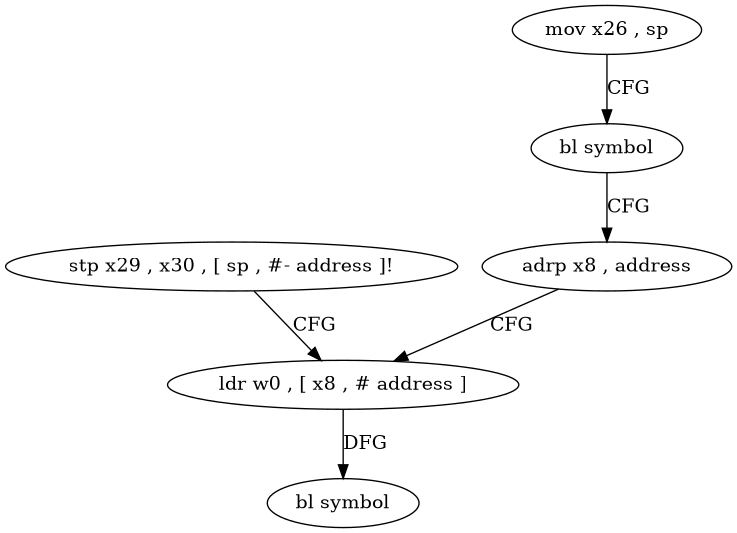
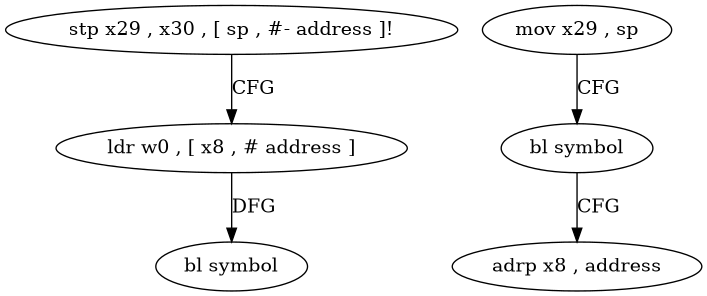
node "mov x26 , sp": label "mov x26 , sp" -> "mov x29 , sp"
edge "adrp x8 , address" -> "ldr w0 , [ x8 , # address ]": removed, label "CFG"
